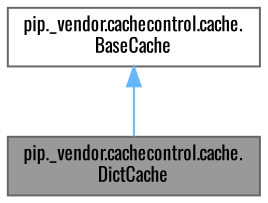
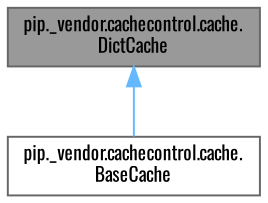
edge "pip._vendor.cachecontrol.cache. DictCache" -> "pip._vendor.cachecontrol.cache. BaseCache": reversed
